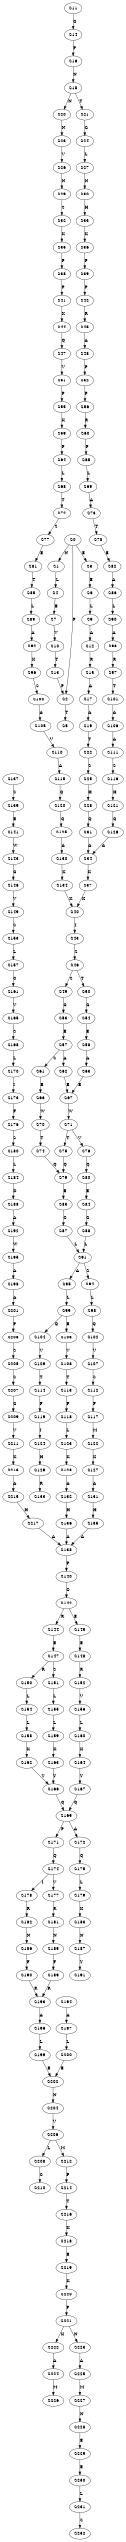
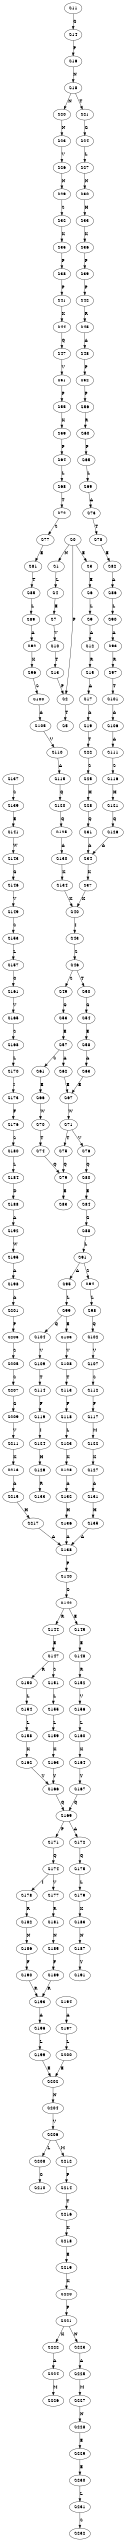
node "S87": removed
